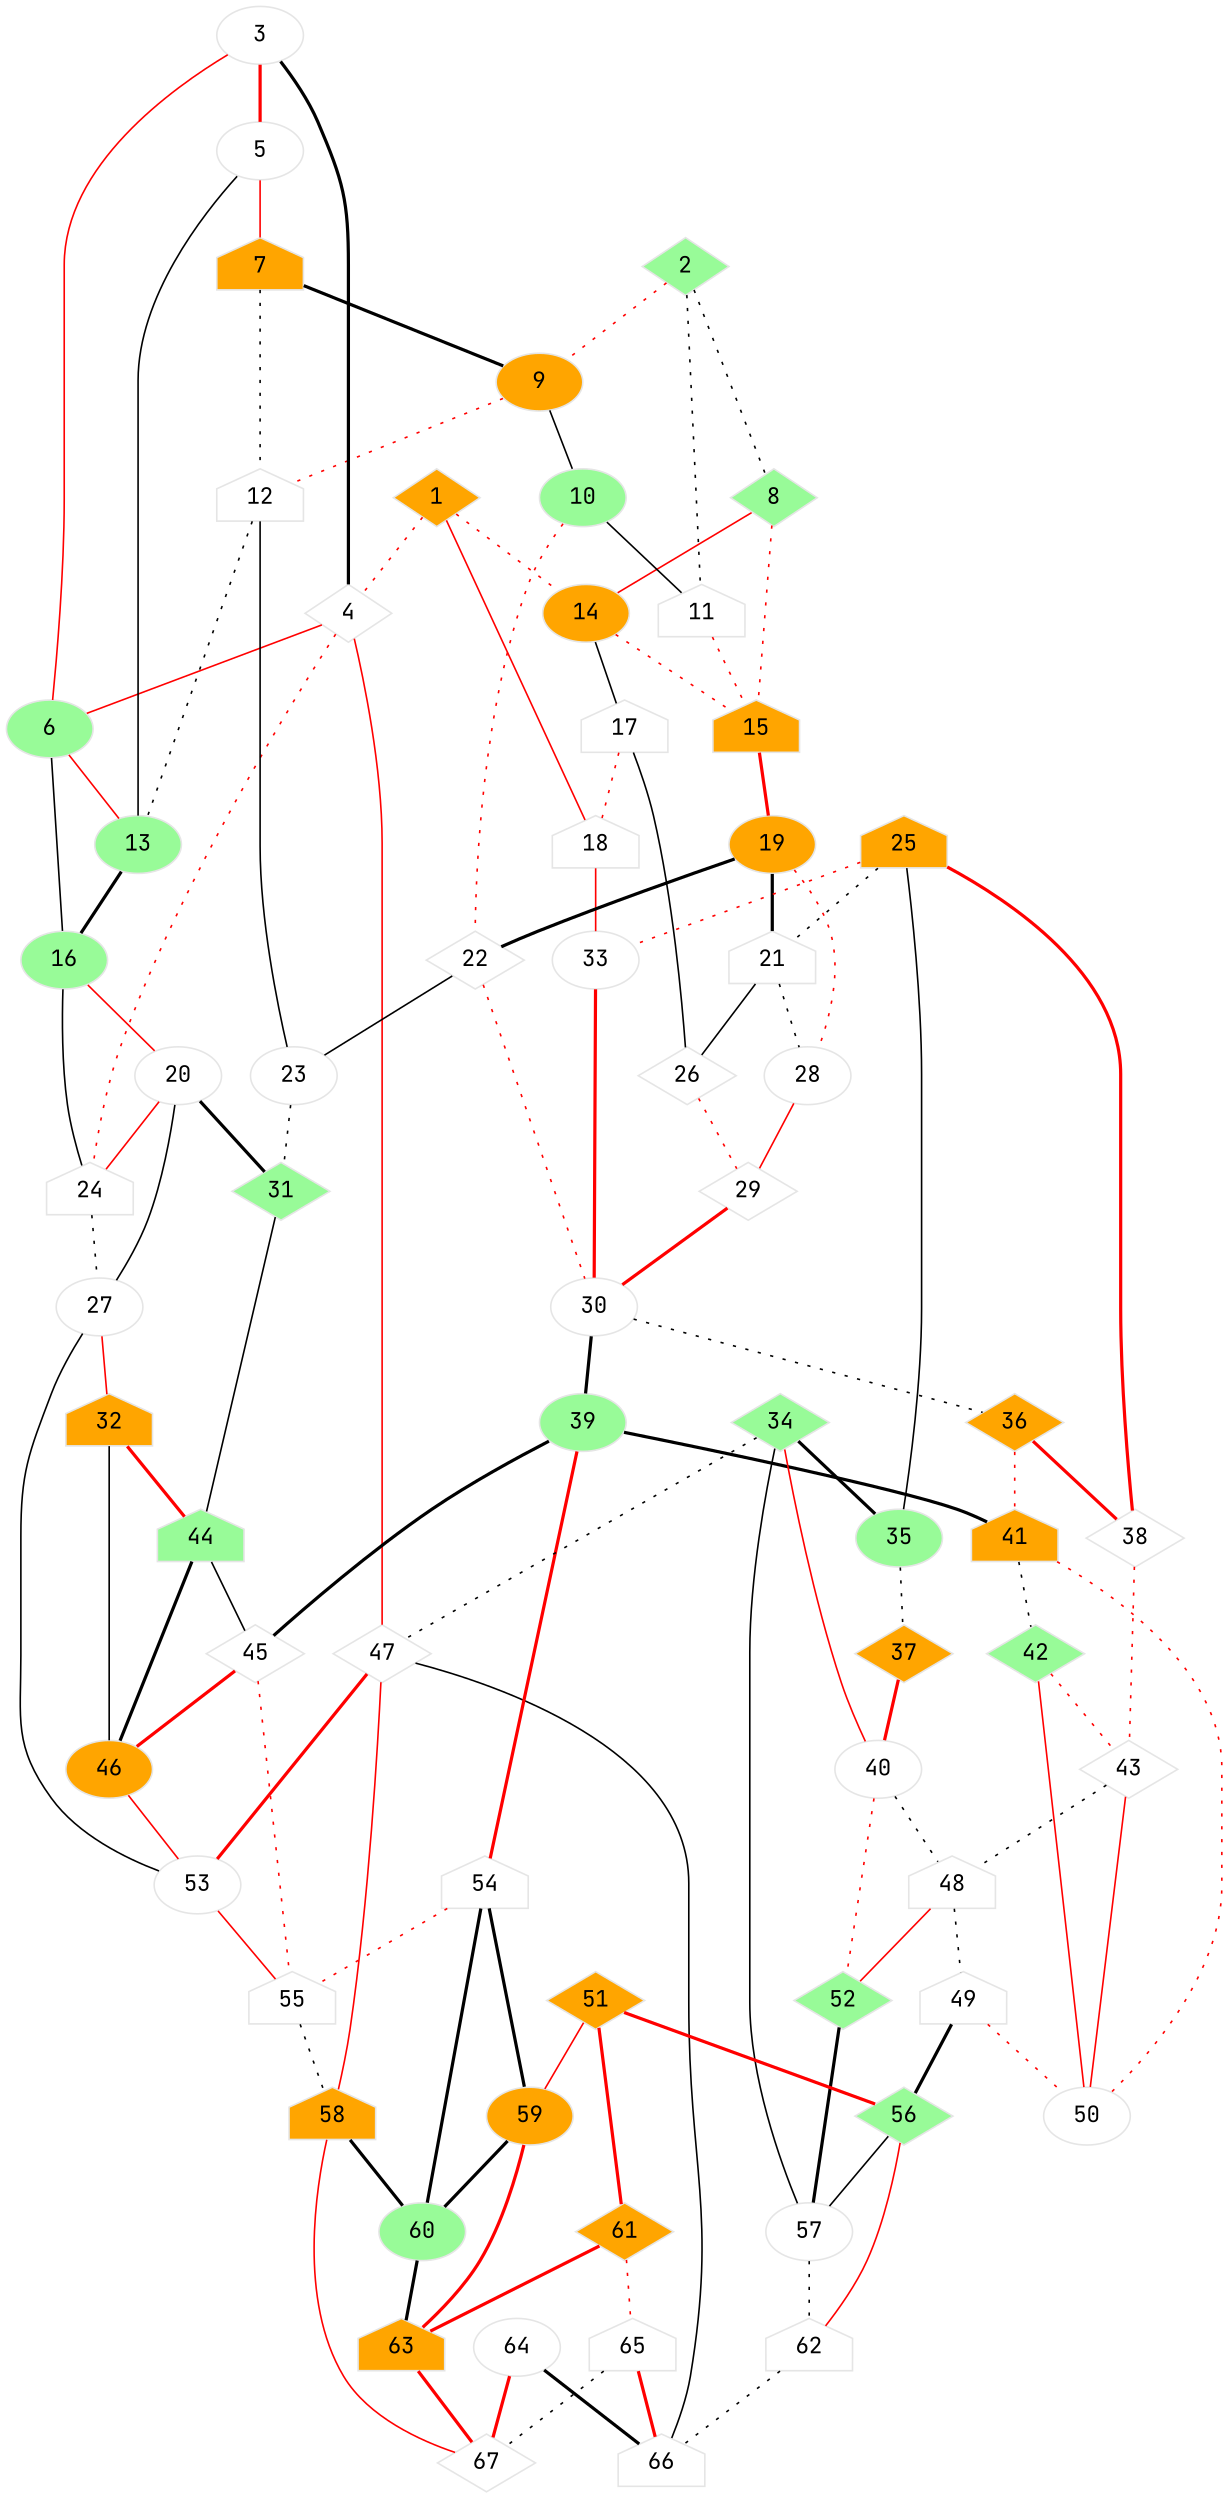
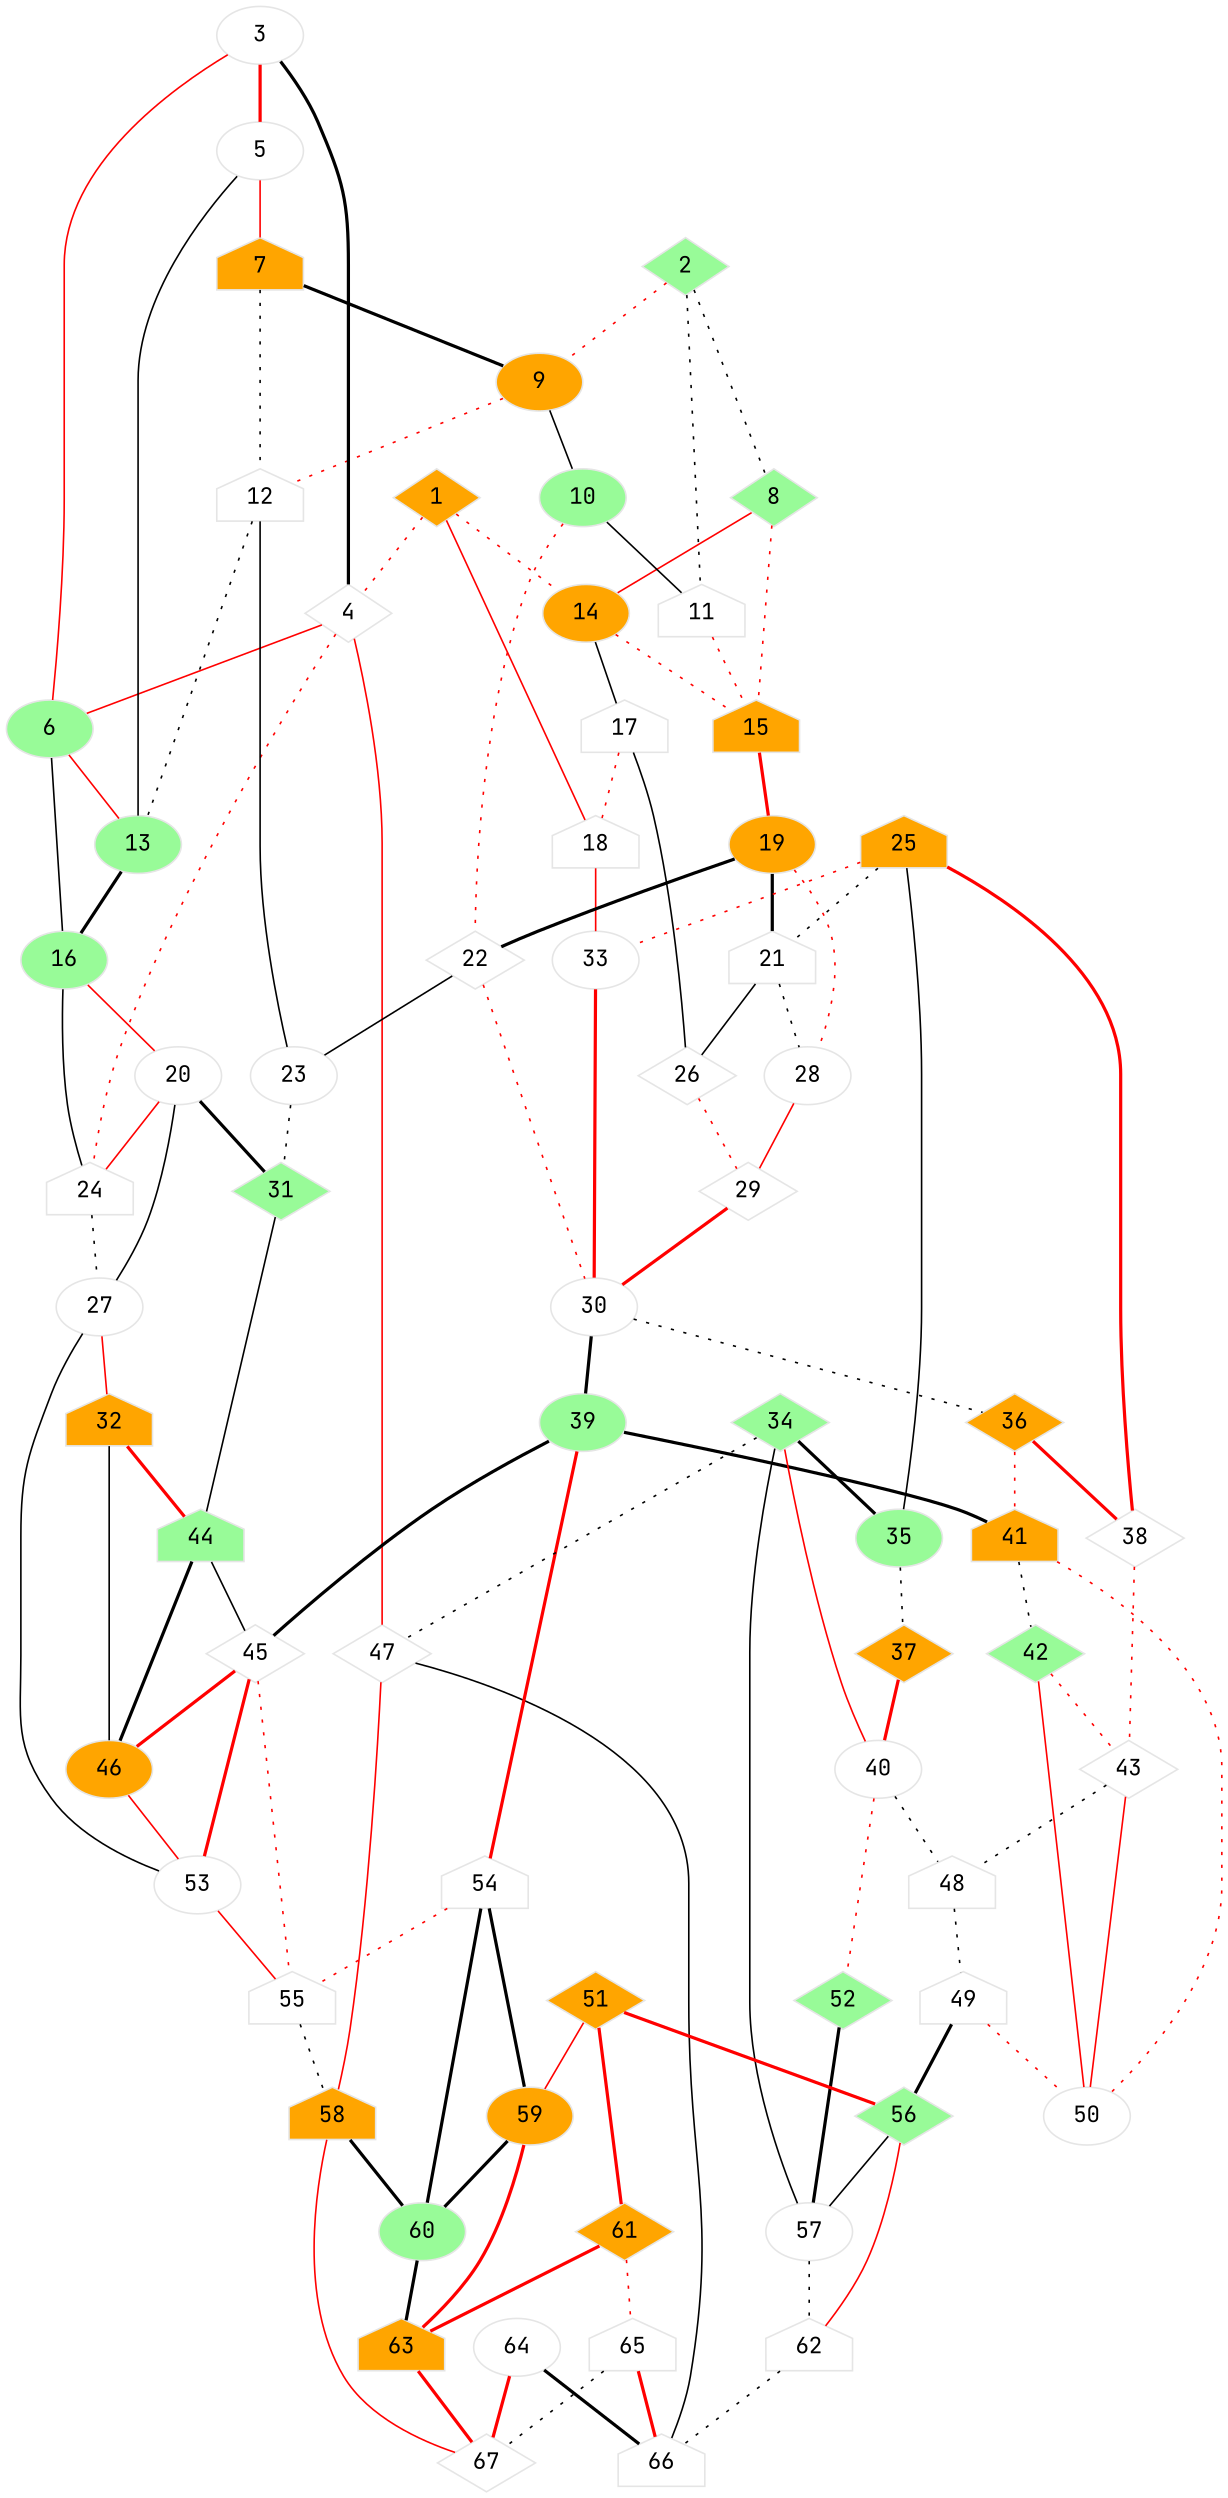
edge "47" -- "53": now "45" -- "53"
edge "48" -- "52": removed
